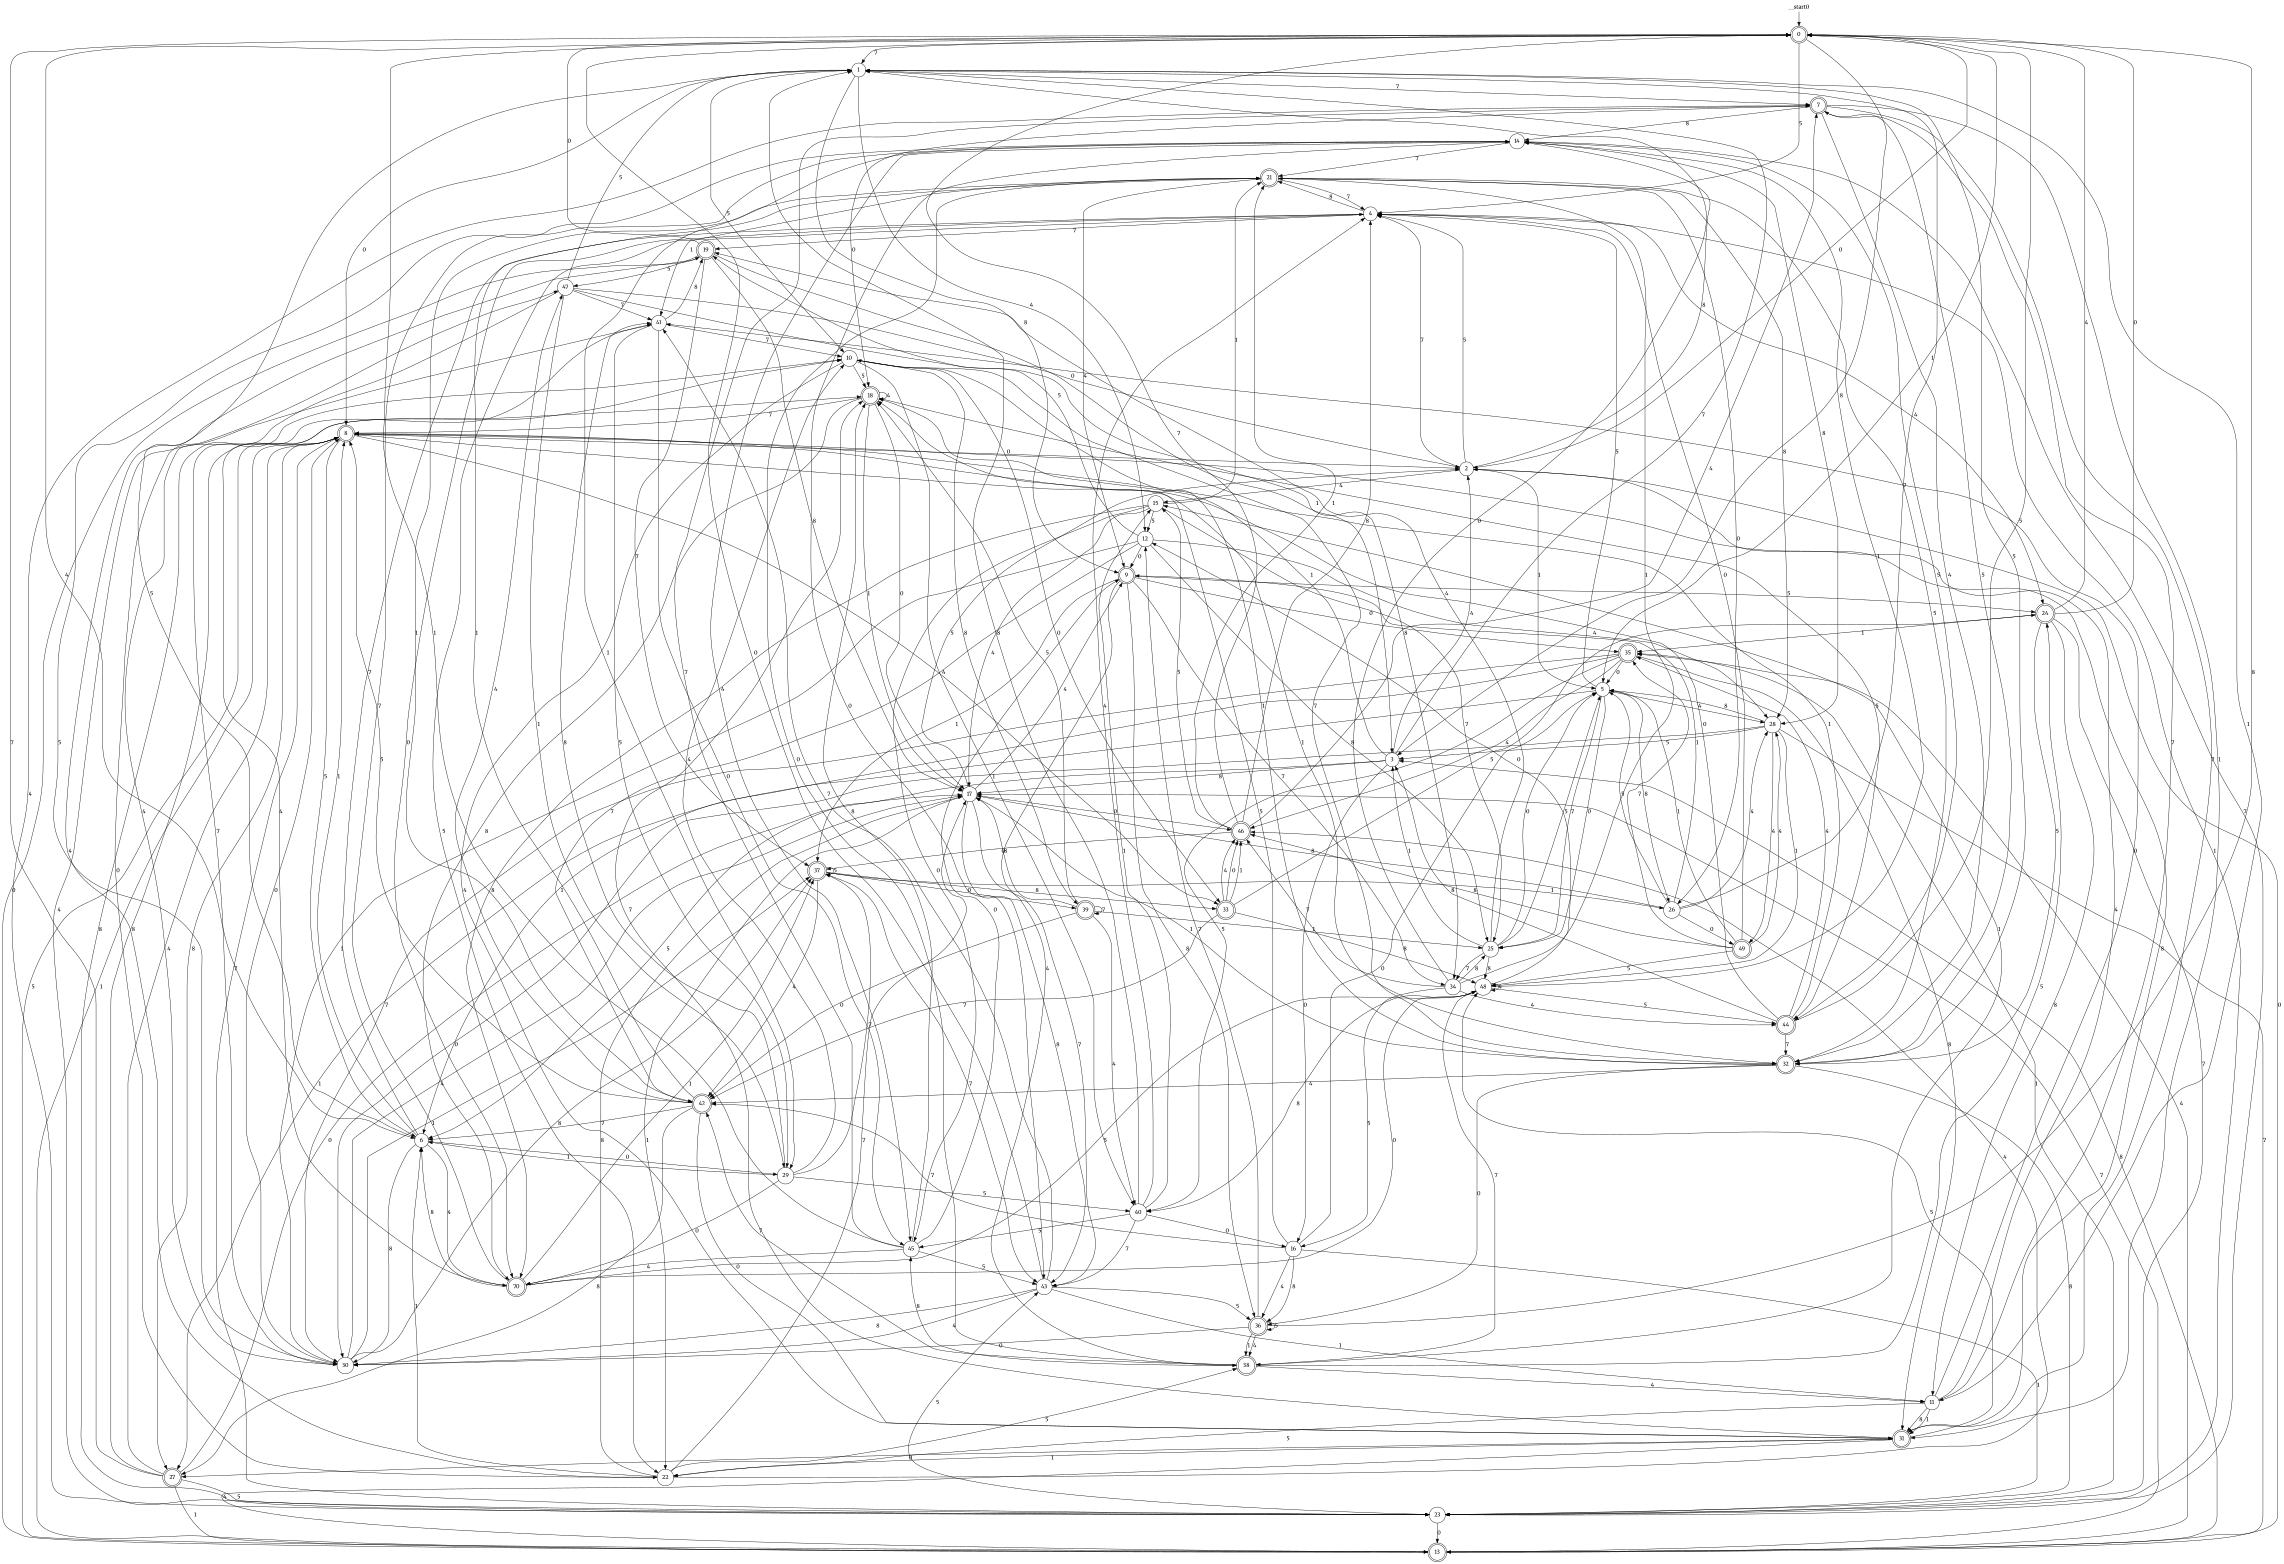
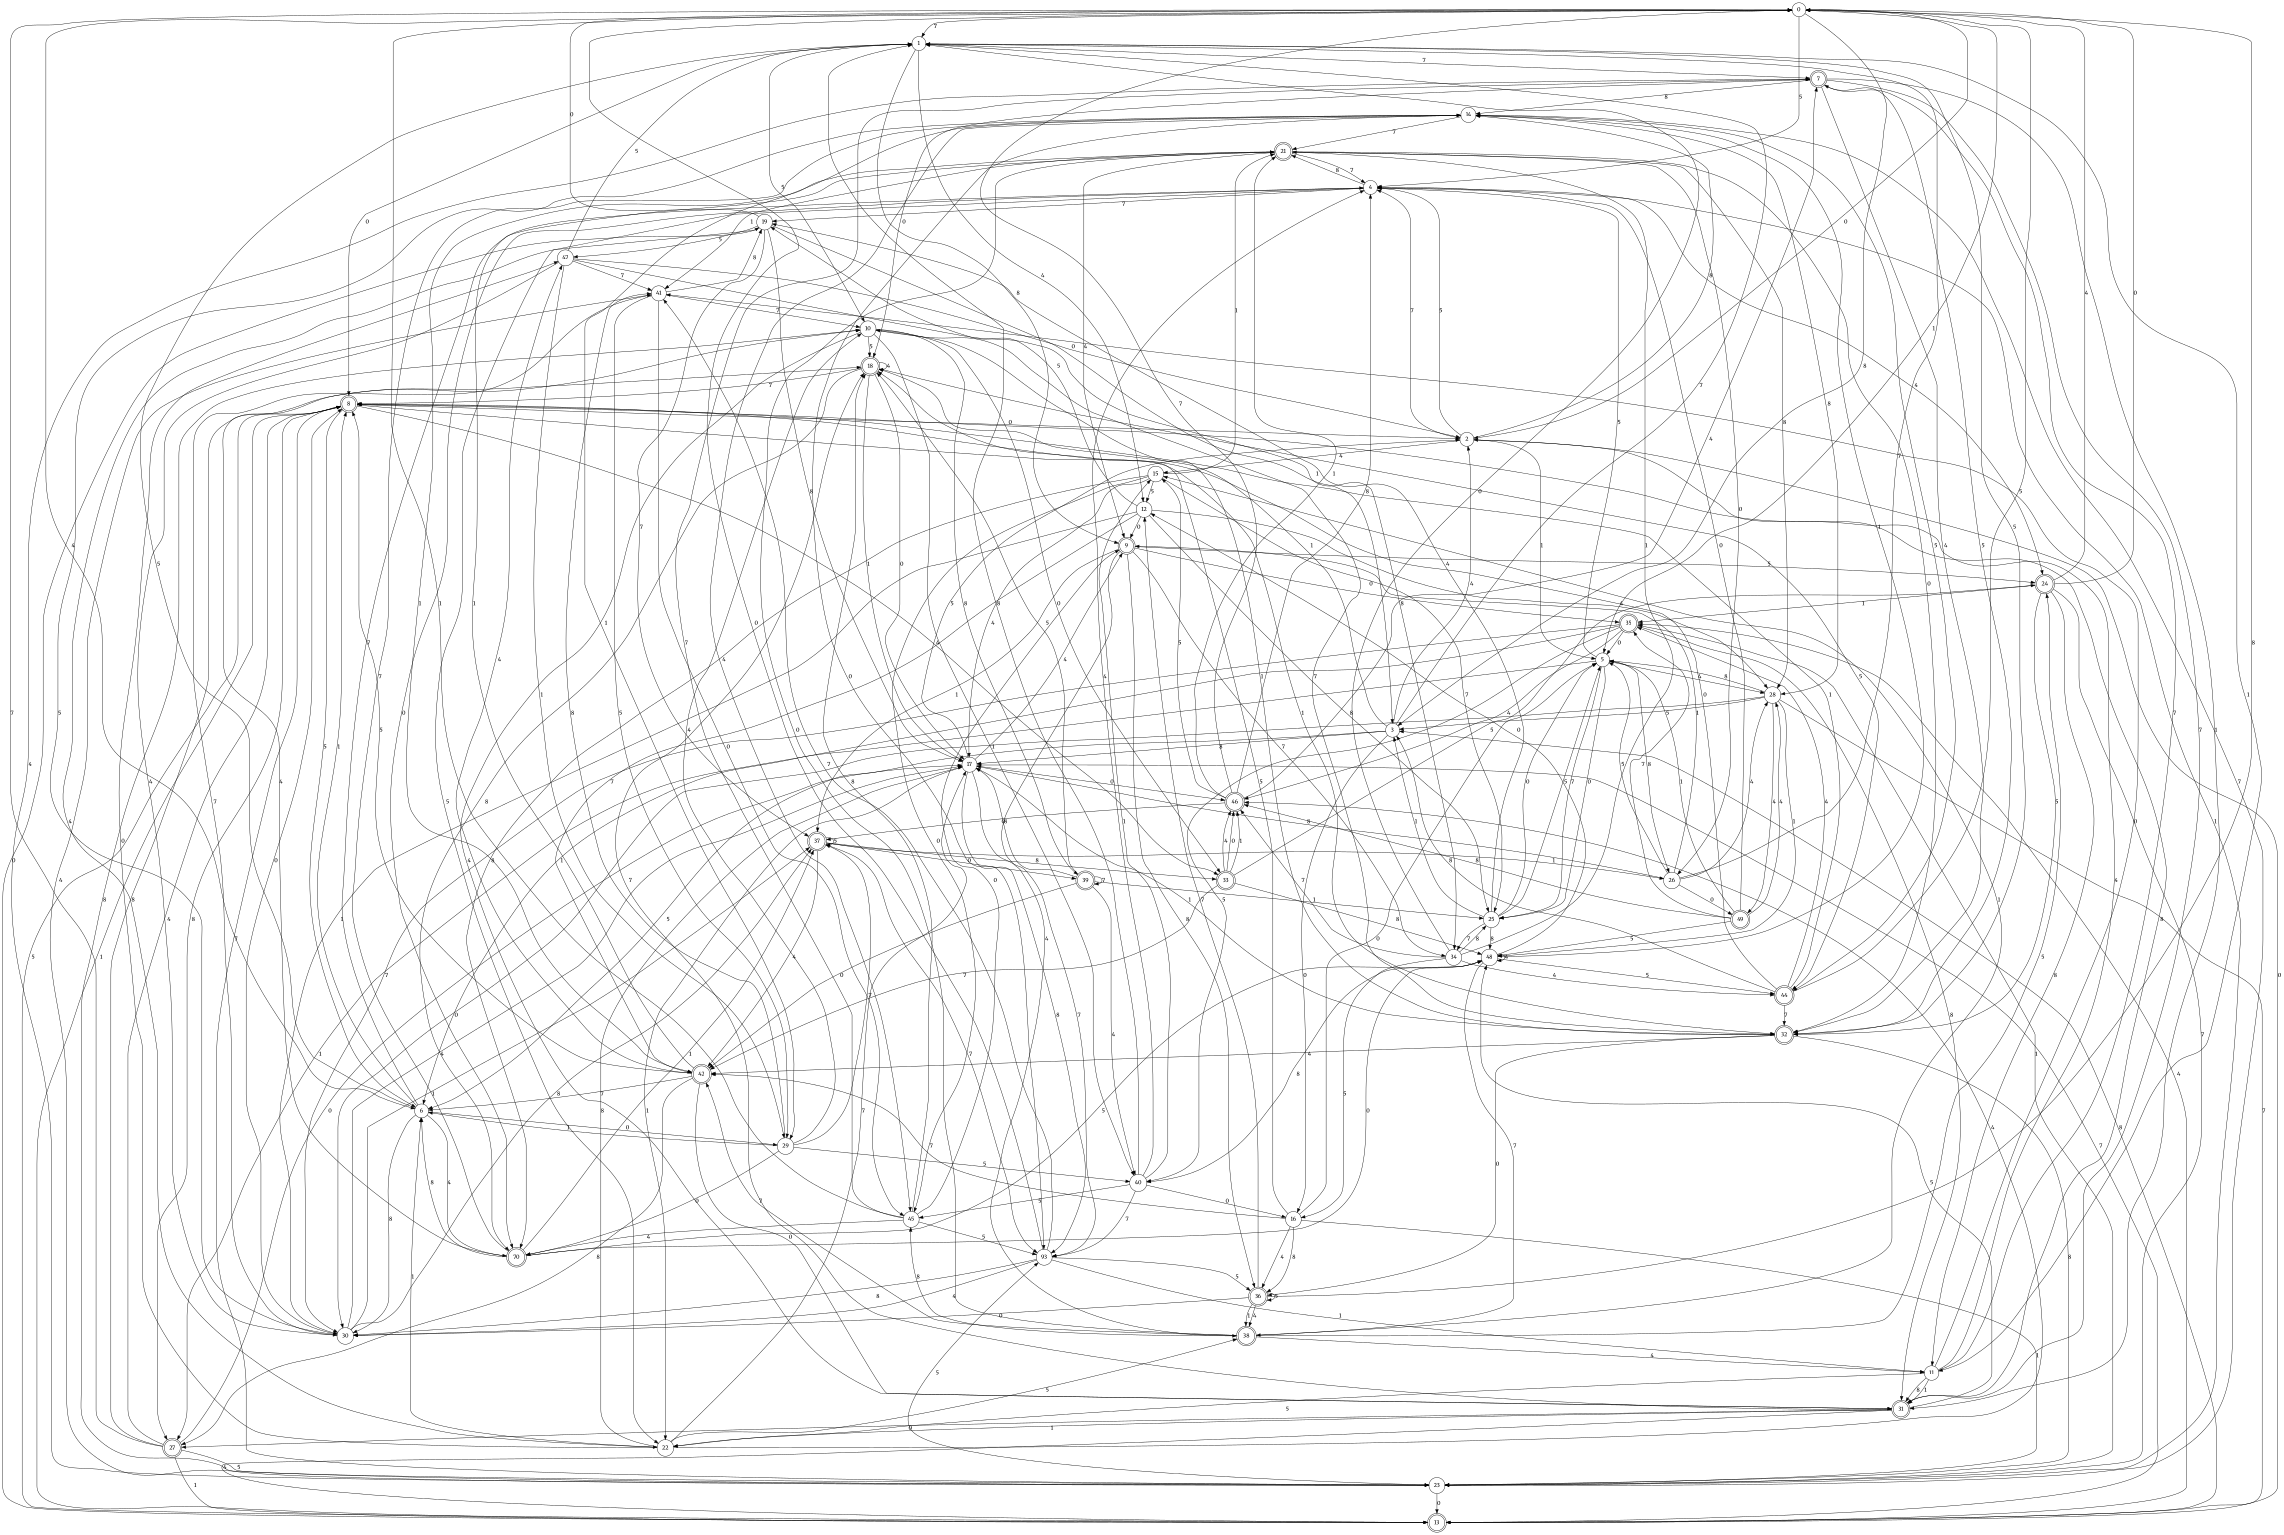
node "__start0": removed
node "0": shape doublecircle -> circle
node "19": shape doublecircle -> circle
edge "21" -> "32": label "5" -> "0"
node "43": label "43" -> "93"
